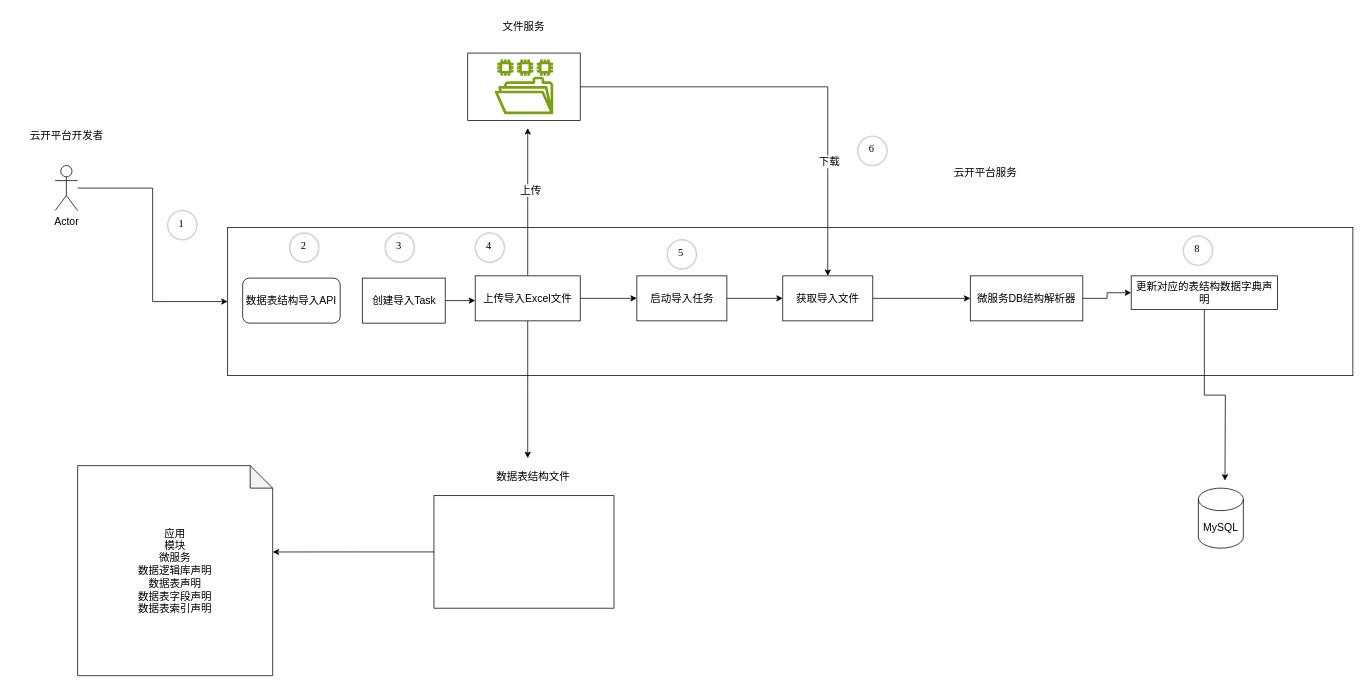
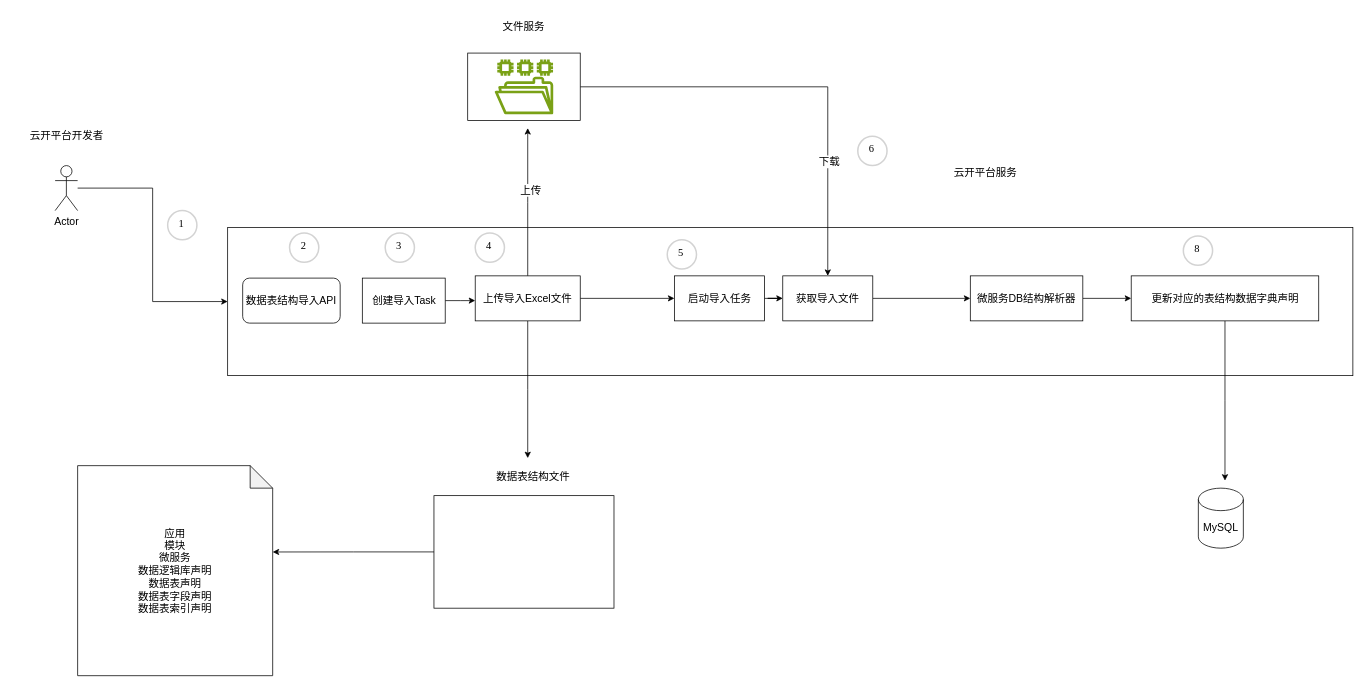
node "更新对应的表结构数据字典声明": size 146x34 -> 188x45
node "启动导入任务": moved (682, 298) -> (719, 298)
